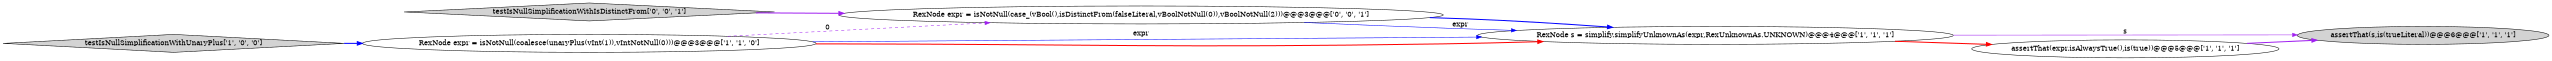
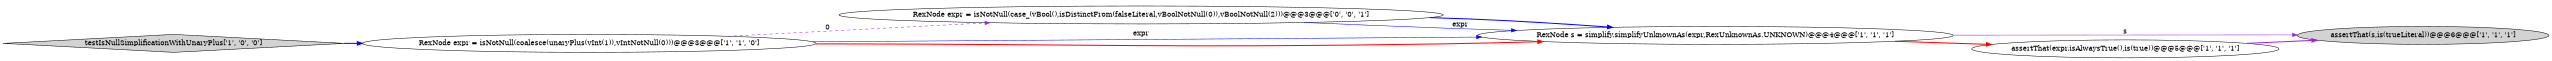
node "testIsNullSimplificationWithIsDistinctFrom['0', '0', '1']": removed
